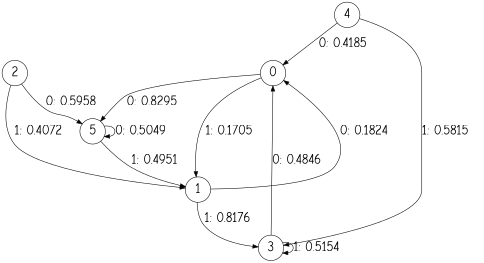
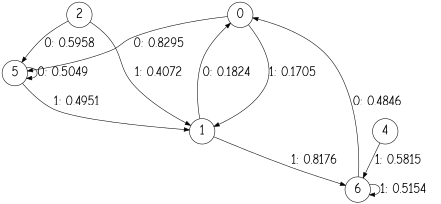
edge "4" -> "0": removed, label "0: 0.4185"
node "3": label "3" -> "6"
